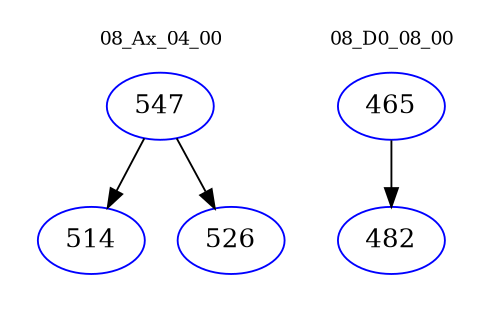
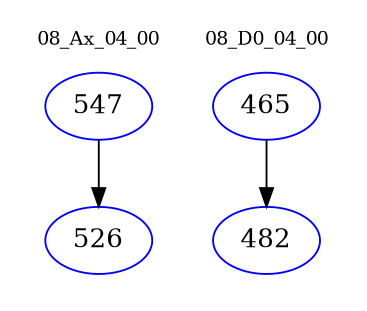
cluster "08_D0_08_00": label "08_D0_08_00" -> "08_D0_04_00"
node "514": removed
